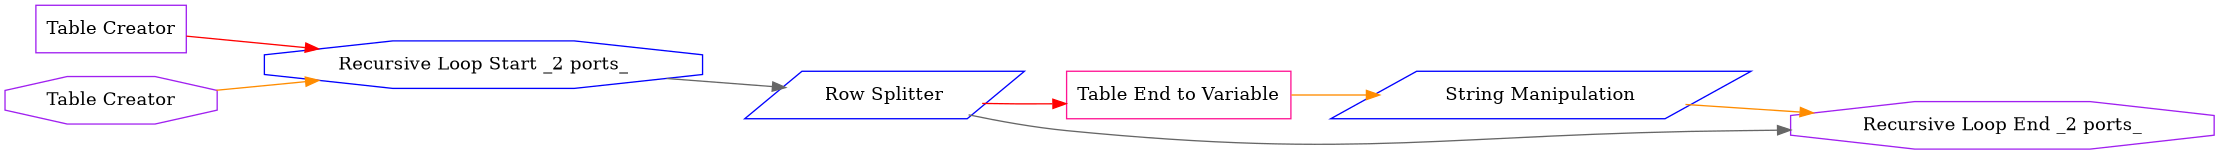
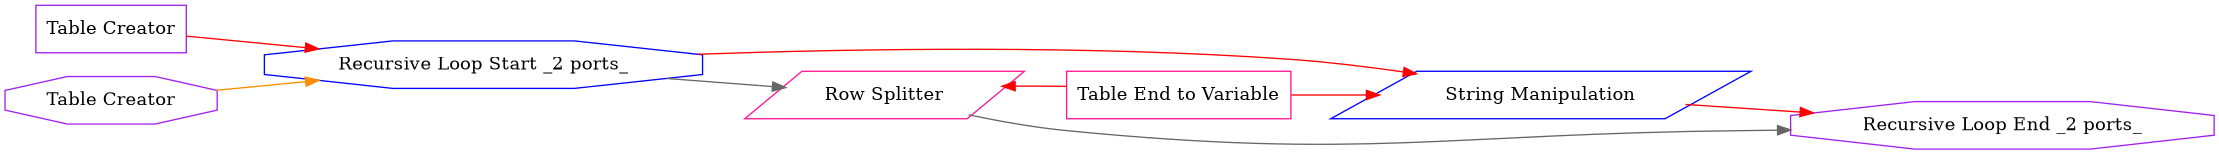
edge "Recursive Loop Start _2 ports_" -> "String Manipulation": added
node "Row Splitter": color blue -> deeppink
edge "Table End to Variable" -> "String Manipulation": color darkorange -> red
edge "Row Splitter" -> "Table End to Variable": reversed
edge "String Manipulation" -> "Recursive Loop End _2 ports_": color darkorange -> red
